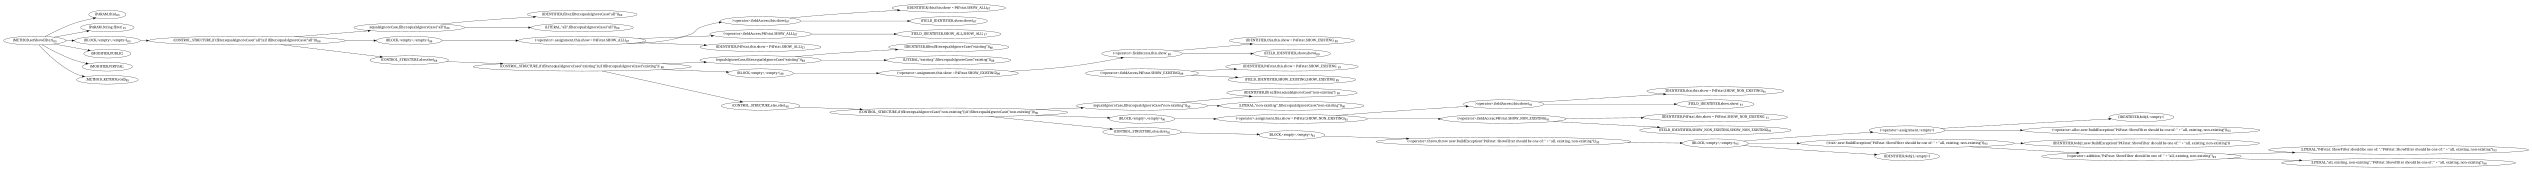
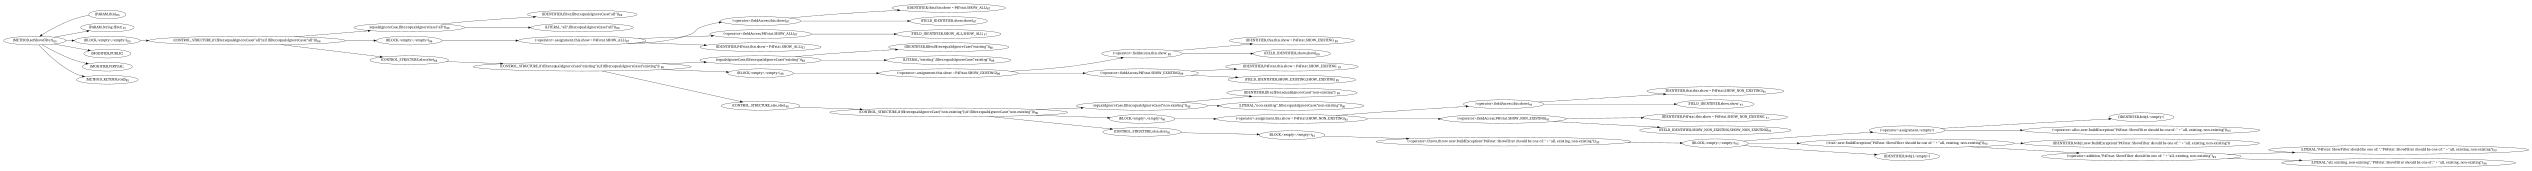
edge "(METHOD,setShowFilter)" -> "(PARAM,this)": reversed
edge "(<operator>.assignment,this.show = P4Fstat.SHOW_EXISTING)" -> "(<operator>.fieldAccess,P4Fstat.SHOW_EXISTING)": added
